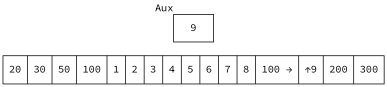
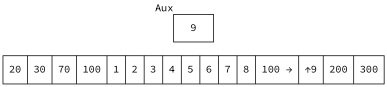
node "20": text "50" -> "70"
